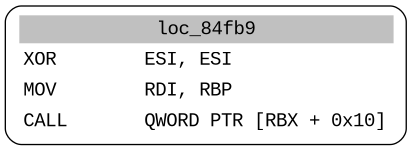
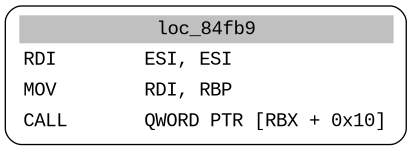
node "loc_84fb9": text "XOR        ESI, ESI" -> "RDI        ESI, ESI"
